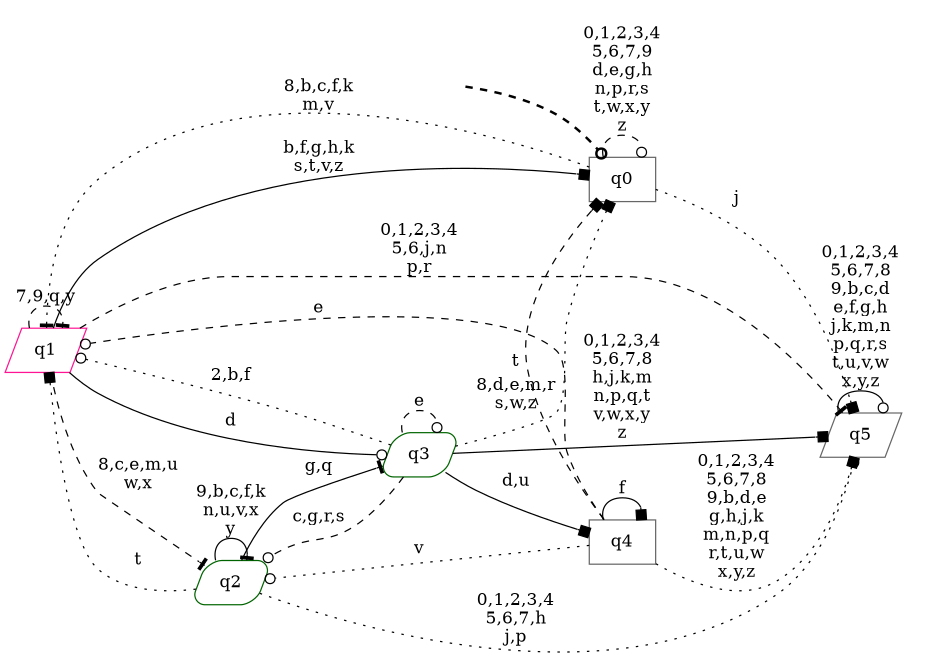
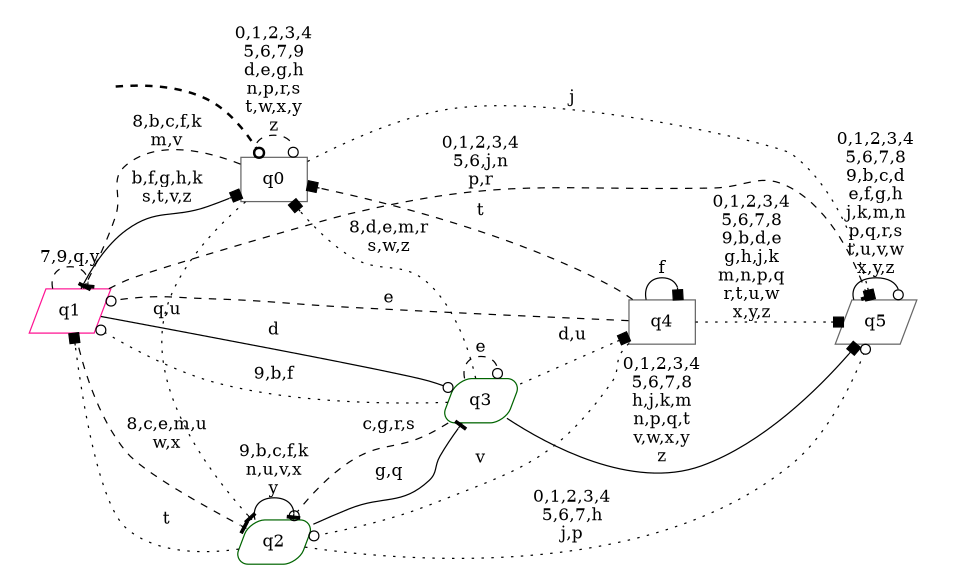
edge "q0" -> "q1": style dotted -> dashed
edge "q0" -> "q2": added, label "q,u"
edge "q3" -> "q1": label "2,b,f" -> "9,b,f"
edge "q3" -> "q4": style solid -> dotted
